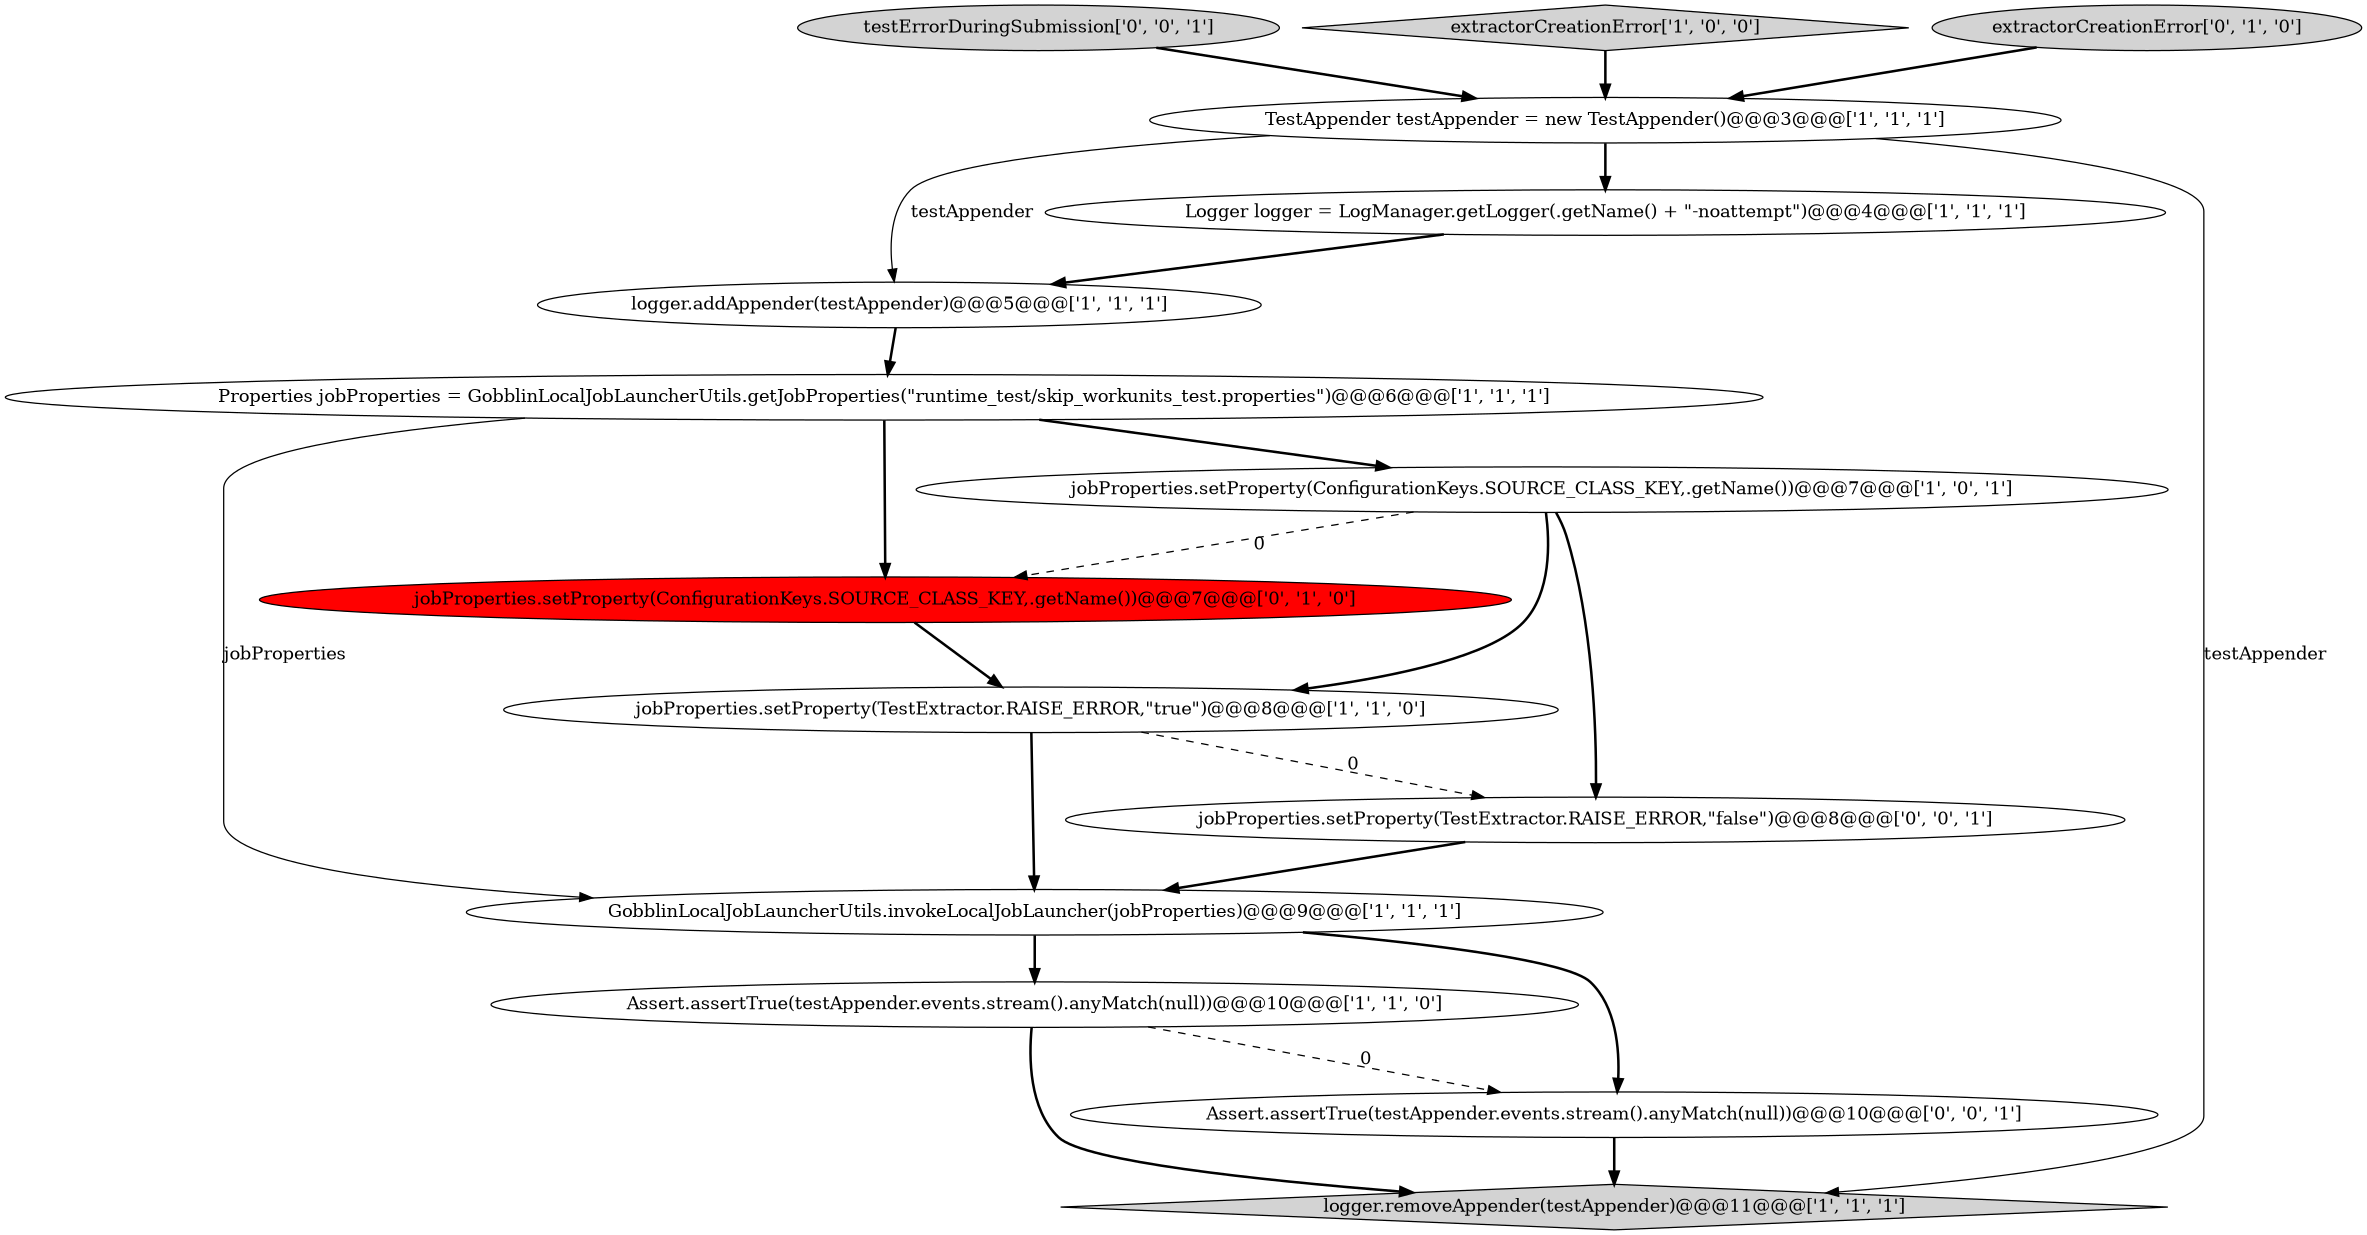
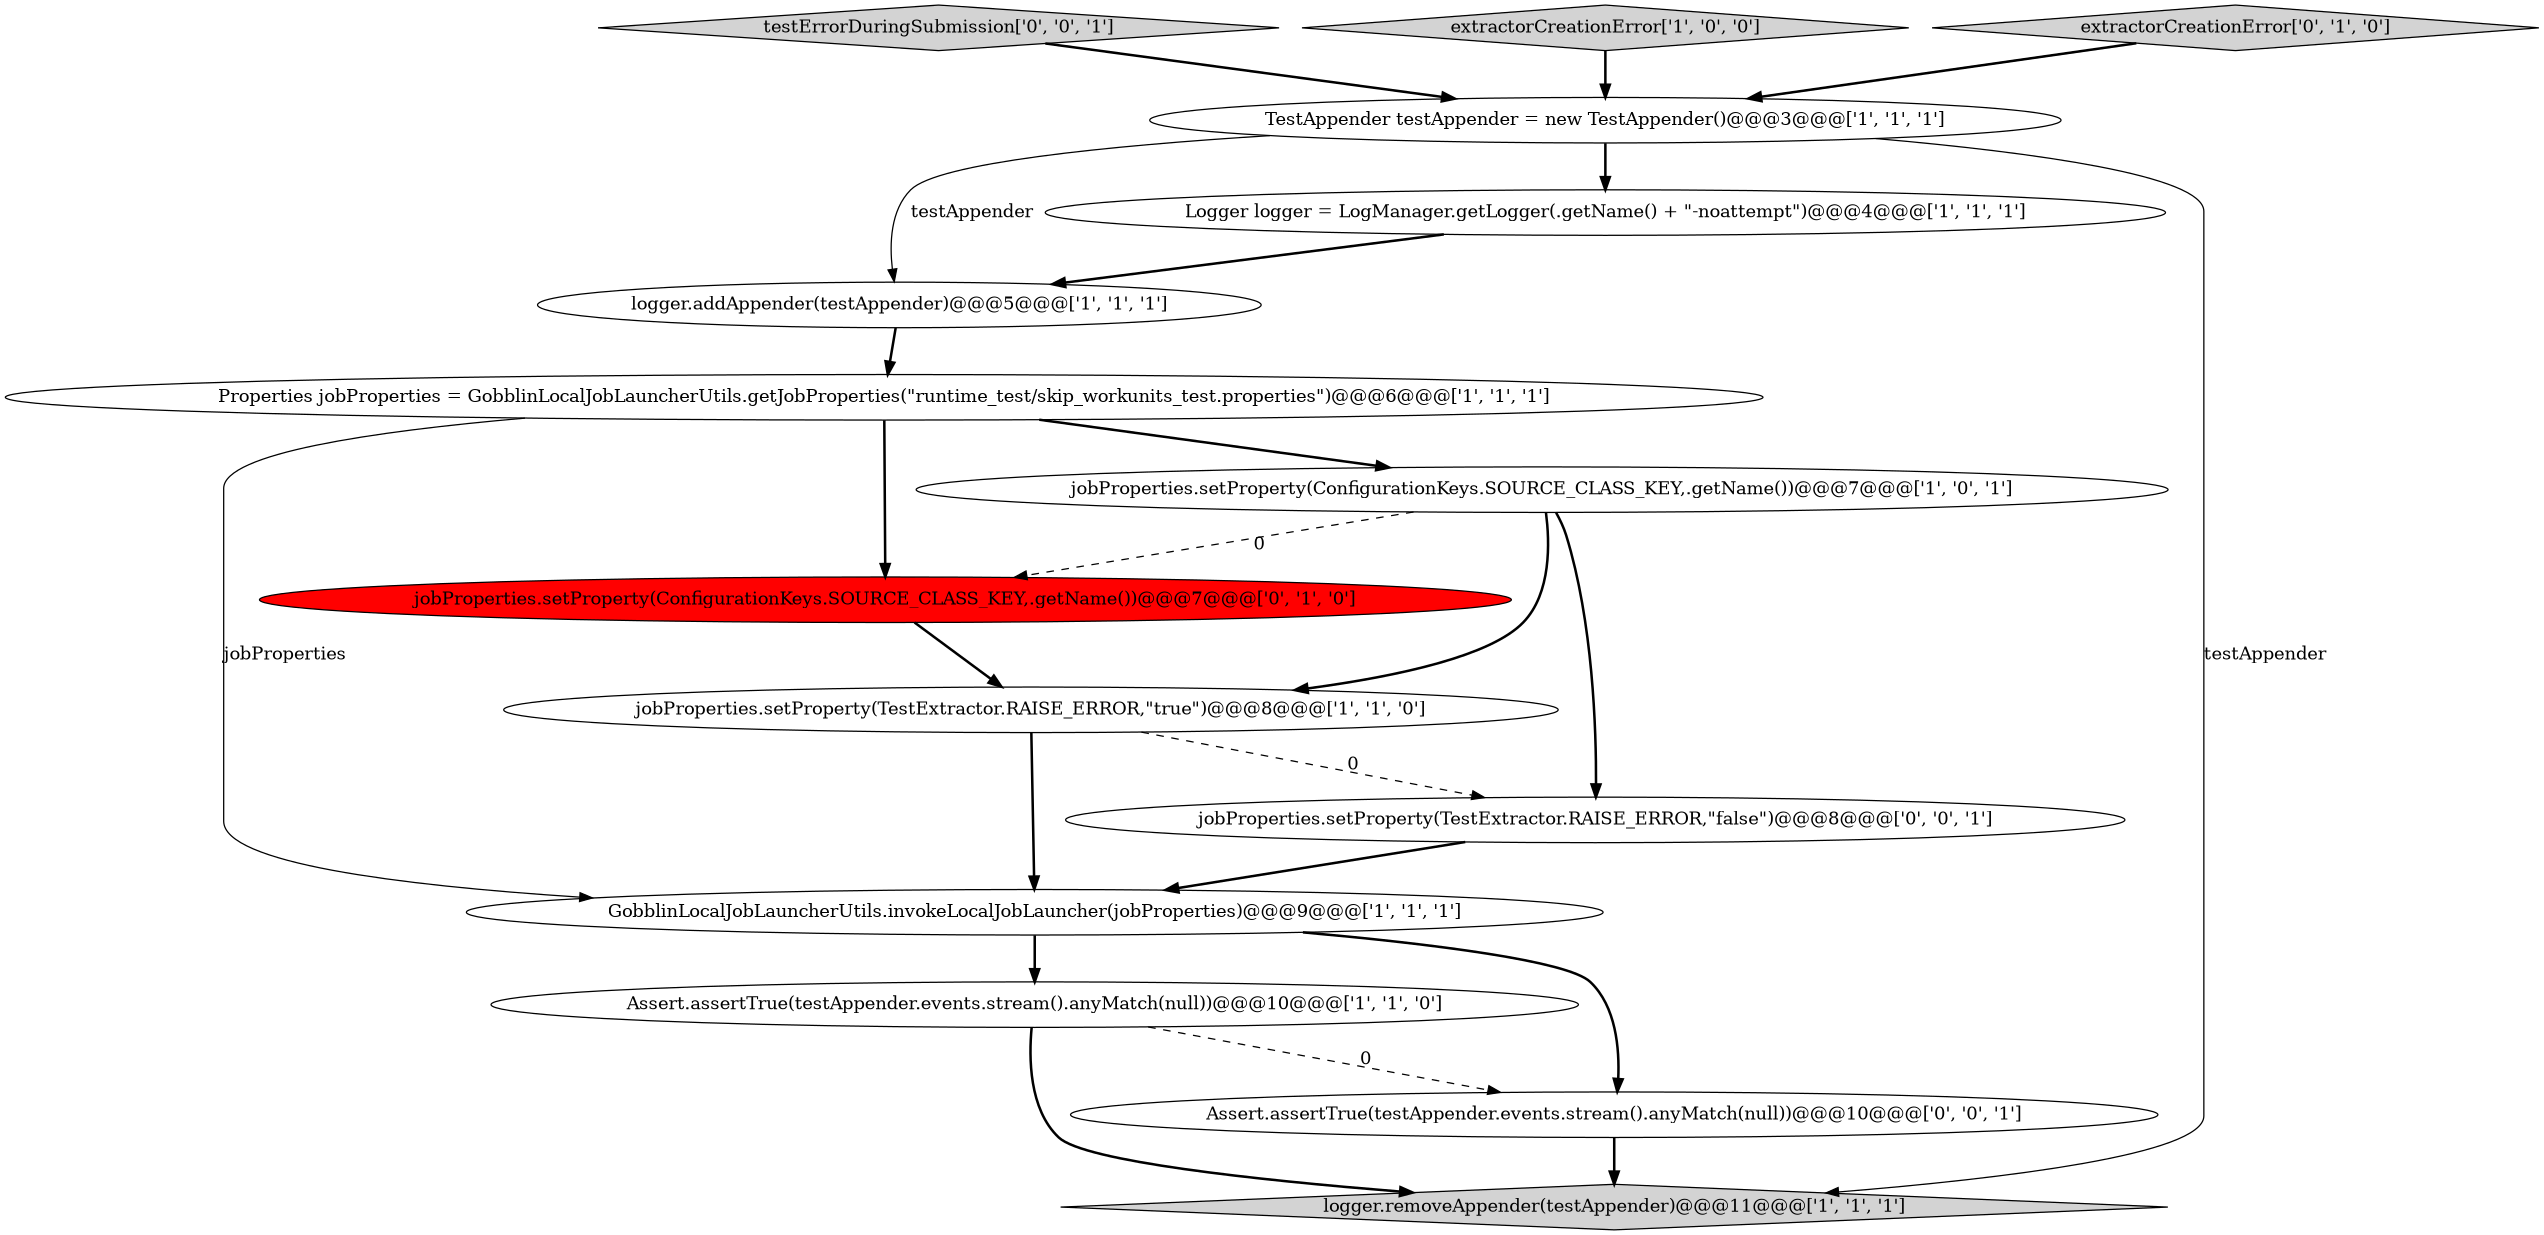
node "testErrorDuringSubmission['0', '0', '1']": shape ellipse -> diamond
node "extractorCreationError['0', '1', '0']": shape ellipse -> diamond
